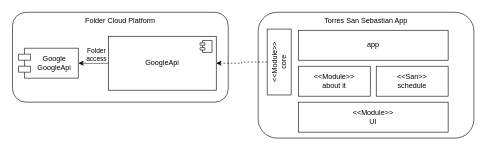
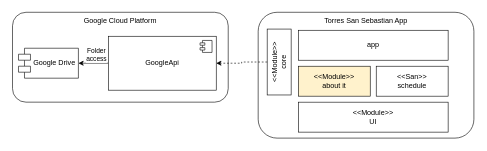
node "Folder Cloud Platform": label "Folder Cloud Platform" -> "Google Cloud Platform"
node "Google GoogleApi": label "Google GoogleApi" -> "Google Drive"
node "<<Module>> about it": fillcolor #ffffff -> #fff2cc
